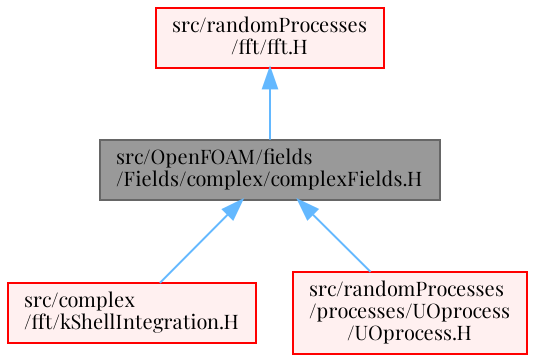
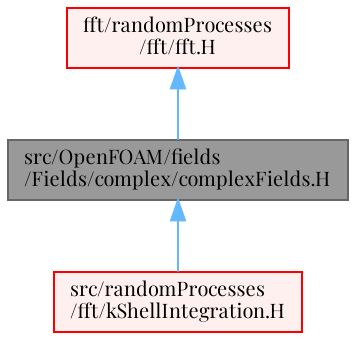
node "src/randomProcesses /fft/fft.H": label "src/randomProcesses /fft/fft.H" -> "fft/randomProcesses /fft/fft.H"
node "src/complex /fft/kShellIntegration.H": label "src/complex /fft/kShellIntegration.H" -> "src/randomProcesses /fft/kShellIntegration.H"
node "src/randomProcesses /processes/UOprocess /UOprocess.H": removed
